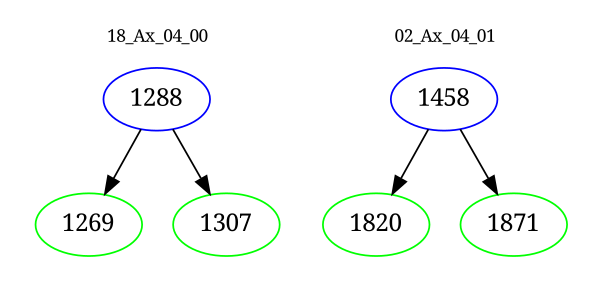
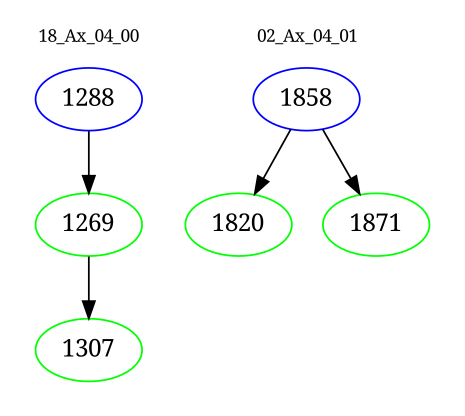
node "1458": label "1458" -> "1858"
edge "1288" -> "1307": now "1269" -> "1307"
